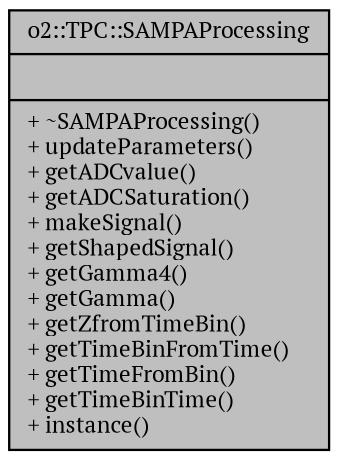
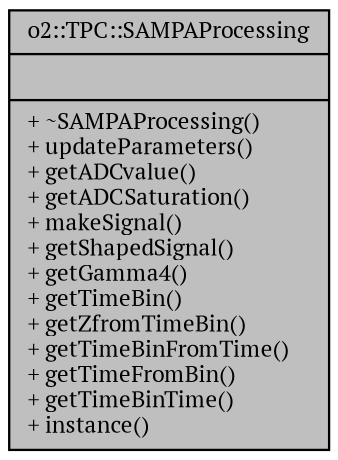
node "o2::TPC::SAMPAProcessing": text "+ getGamma()" -> "+ getTimeBin()"
